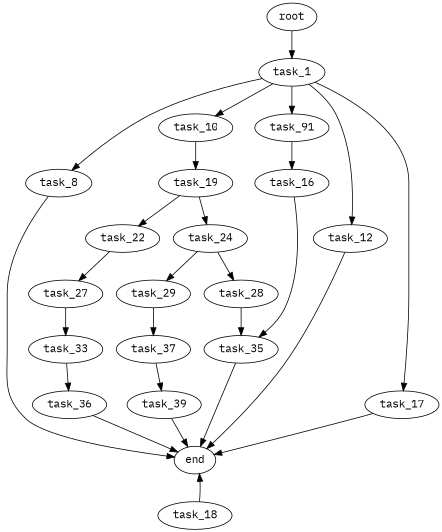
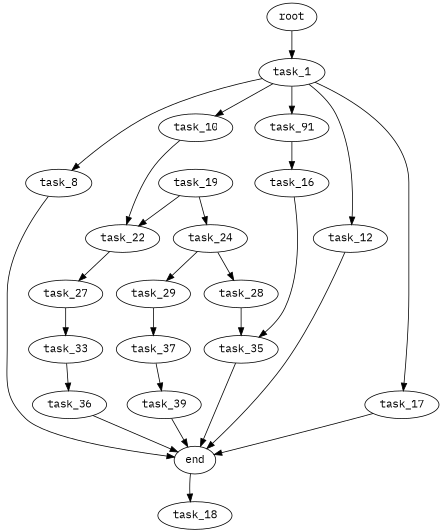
edge "task_10" -> "task_19": now "task_10" -> "task_22"
edge "task_18" -> "end": reversed
